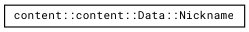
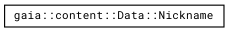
node "content::content::Data::Nickname": label "content::content::Data::Nickname" -> "gaia::content::Data::Nickname"
